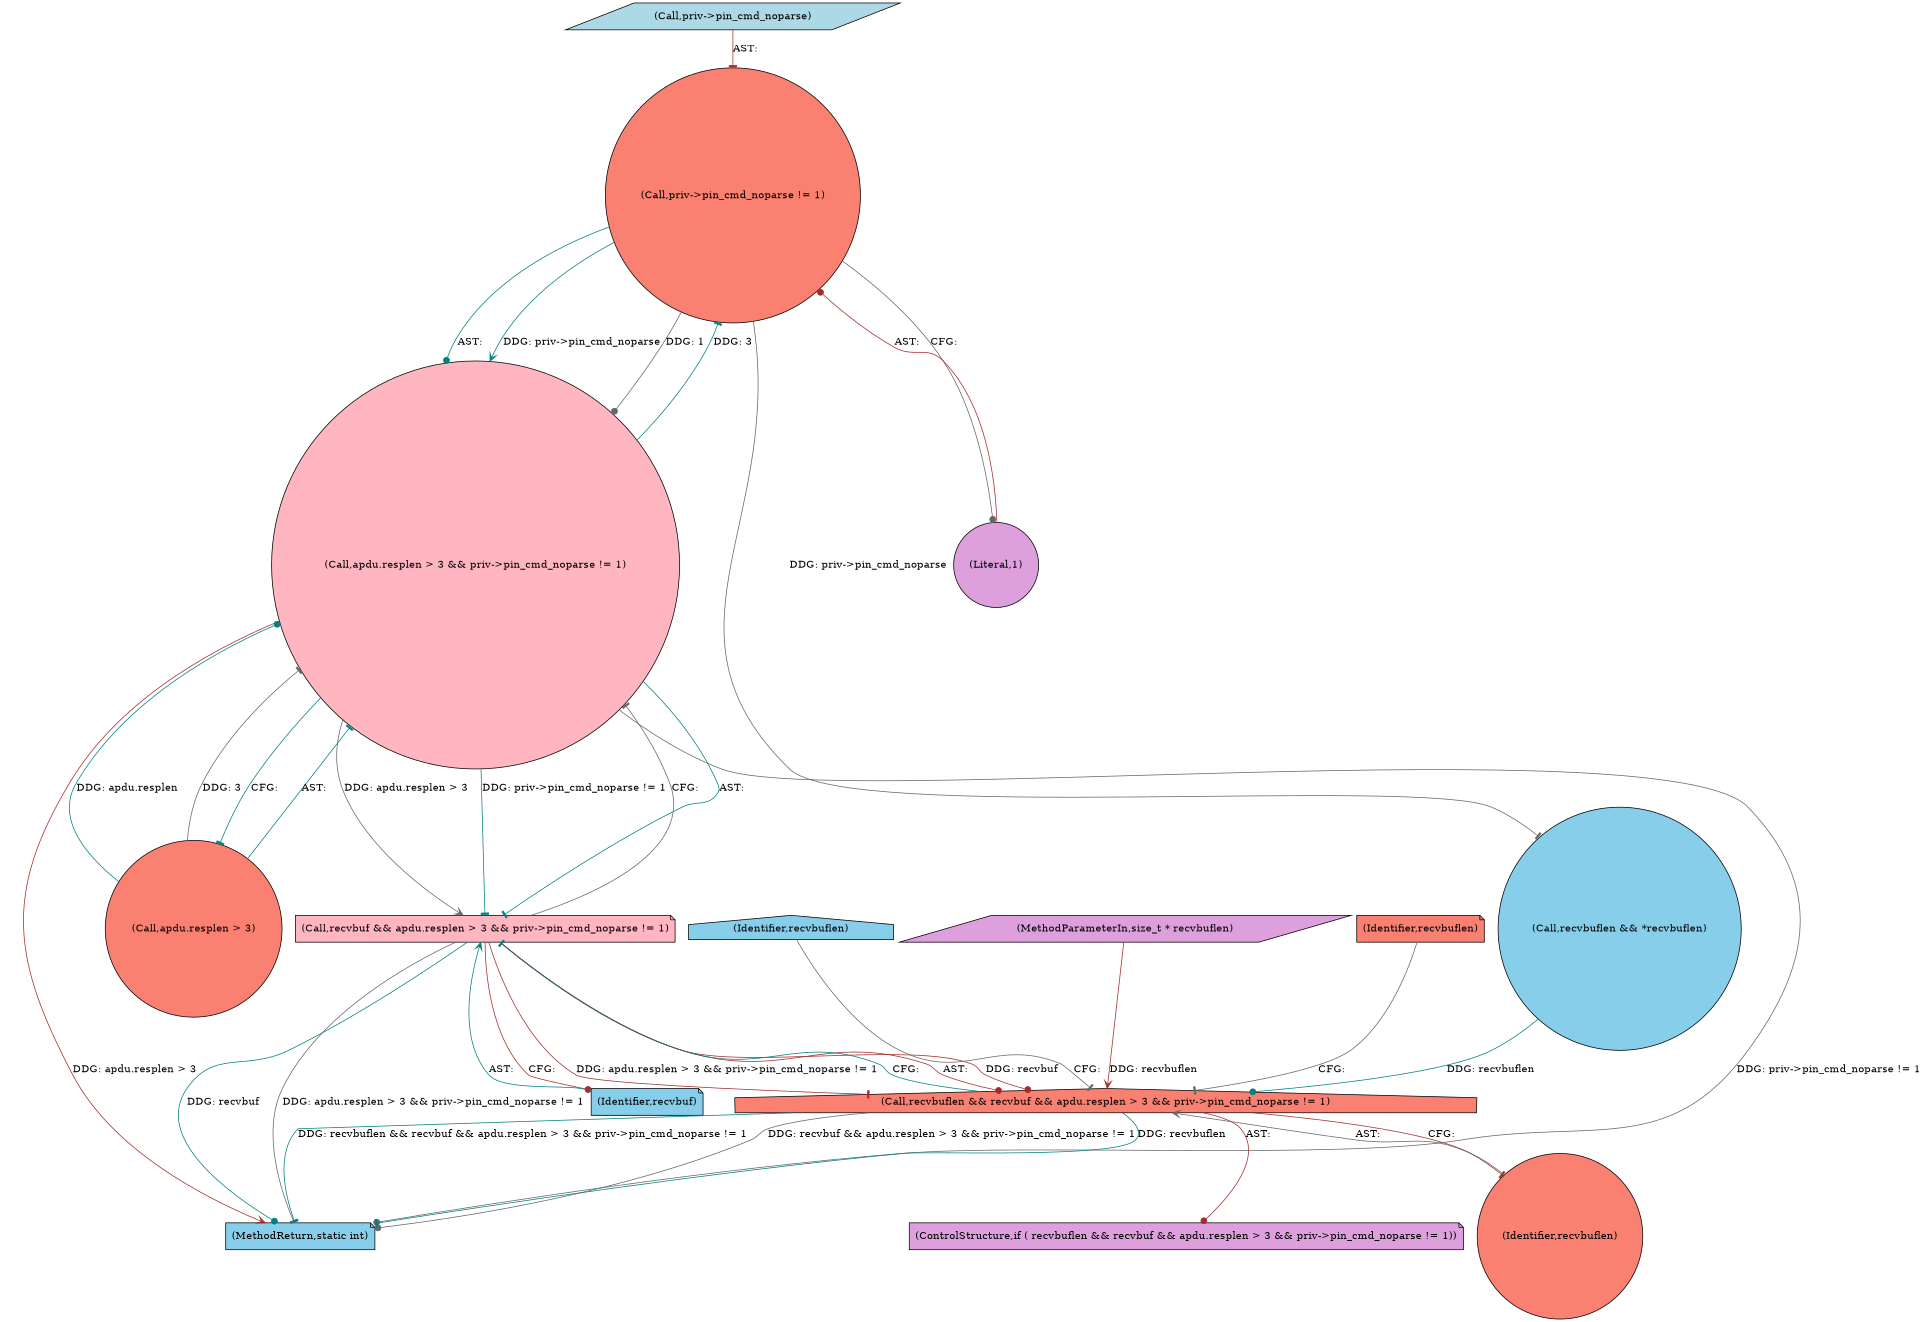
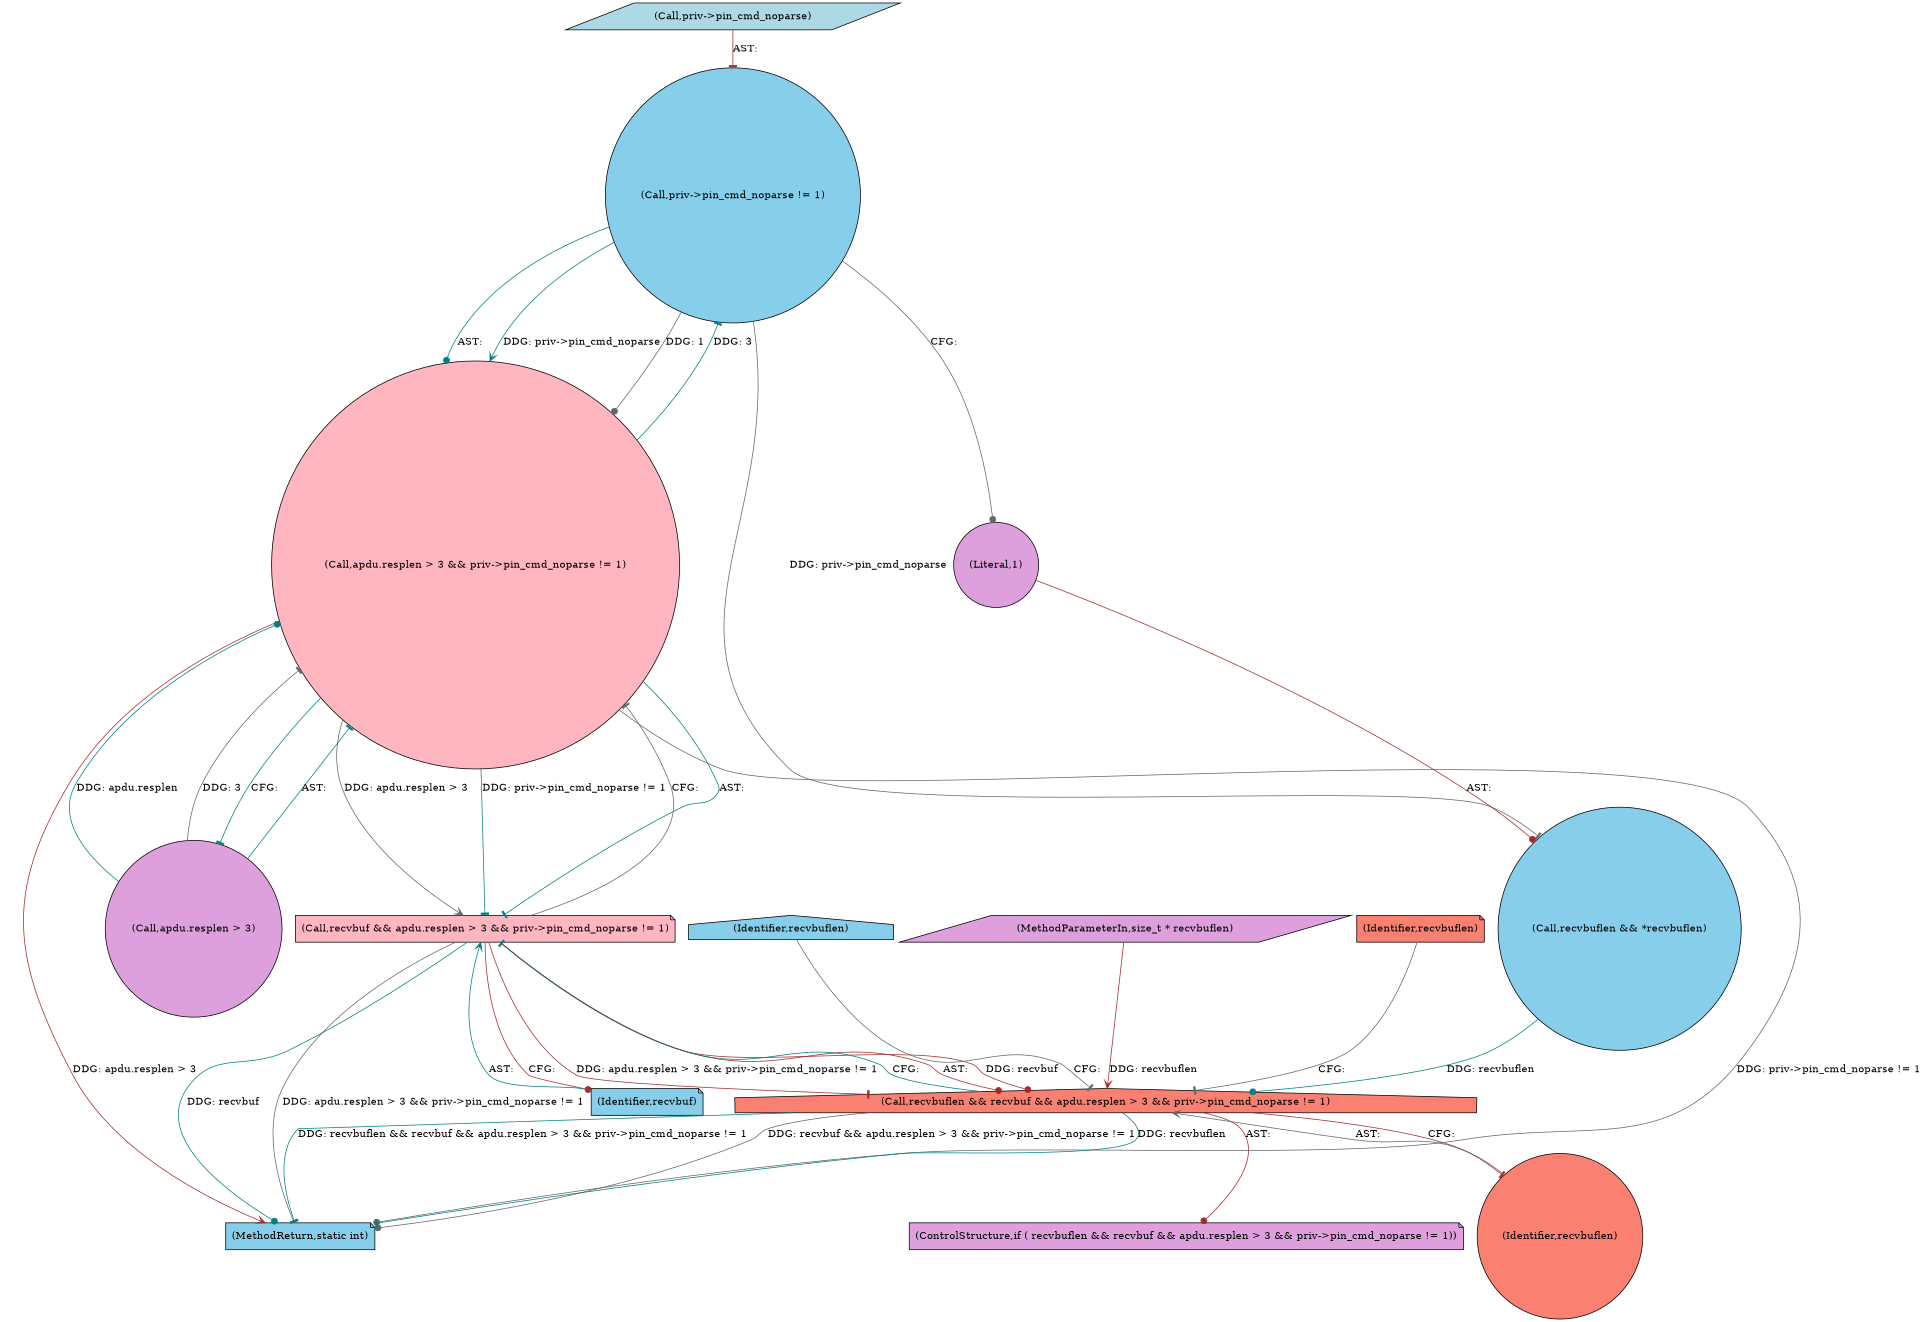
node "(Call,priv->pin_cmd_noparse != 1)": fillcolor salmon -> skyblue
edge "(Literal,1)" -> "(Call,priv->pin_cmd_noparse != 1)": now "(Literal,1)" -> "(Call,recvbuflen && *recvbuflen)"
node "(Call,apdu.resplen > 3)": fillcolor salmon -> plum
